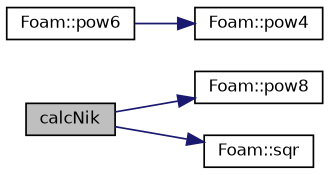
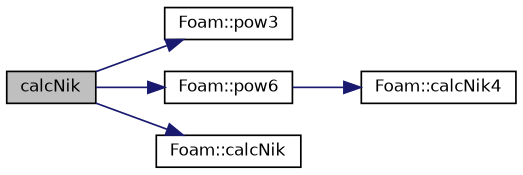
node "Foam::pow4": label "Foam::pow4" -> "Foam::calcNik4"
edge "calcNik" -> "Foam::pow6": added
node "Foam::pow8": label "Foam::pow8" -> "Foam::pow3"
node "Foam::sqr": label "Foam::sqr" -> "Foam::calcNik"
